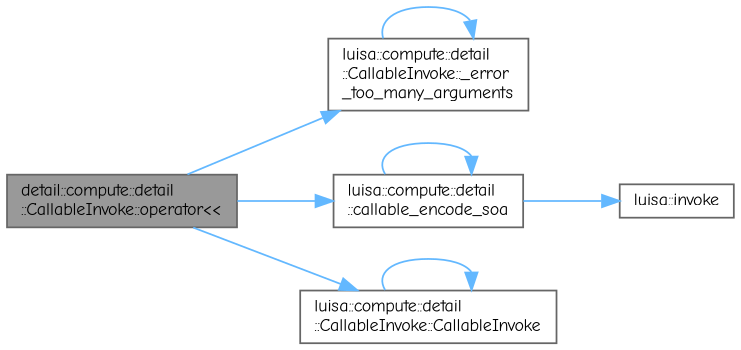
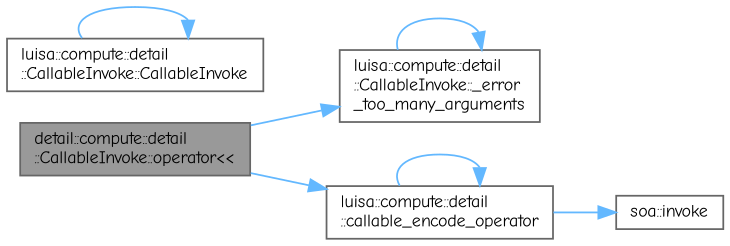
node "luisa::compute::detail ::callable_encode_soa": label "luisa::compute::detail ::callable_encode_soa" -> "luisa::compute::detail ::callable_encode_operator"
node "luisa::invoke": label "luisa::invoke" -> "soa::invoke"
edge "detail::compute::detail ::CallableInvoke::operator<<" -> "luisa::compute::detail ::CallableInvoke::CallableInvoke": removed
